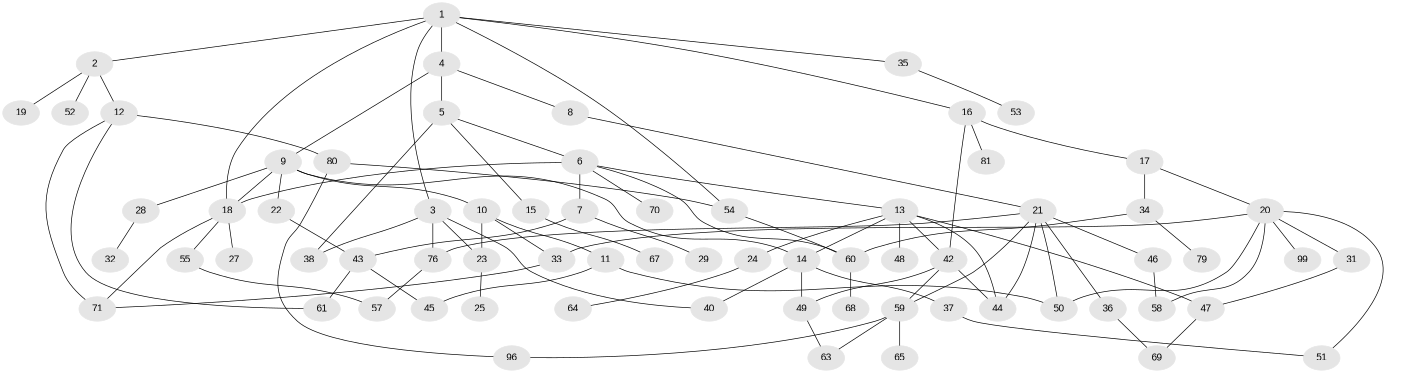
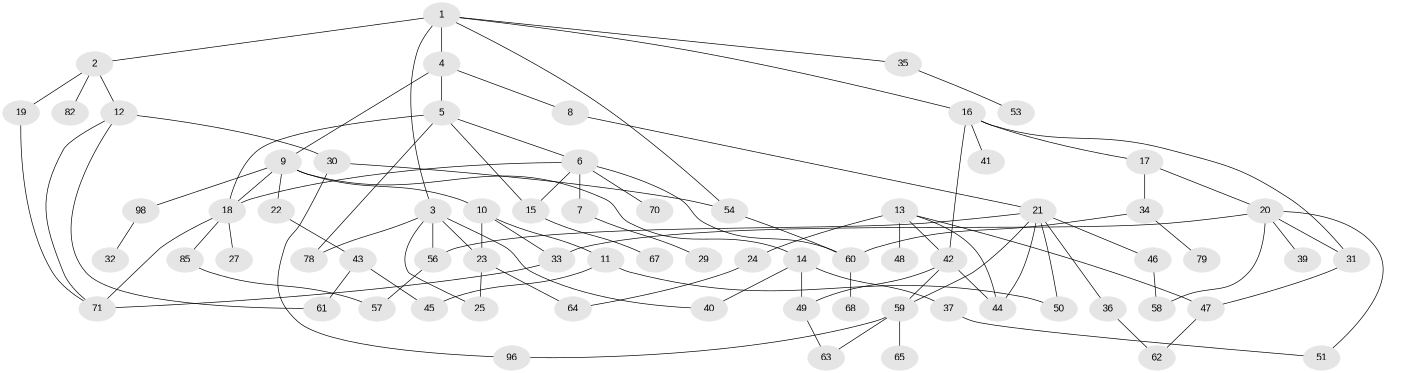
edge "1" -- "18": now "5" -- "18"
node "52": label "52" -> "82"
edge "16" -- "31": added
node "80": label "80" -> "30"
node "81": label "81" -> "41"
edge "6" -- "13": now "6" -- "15"
node "28": label "28" -> "98"
edge "19" -- "71": added
edge "13" -- "14": removed
edge "7" -- "43": removed
node "55": label "55" -> "85"
node "38": label "38" -> "78"
node "76": label "76" -> "56"
node "99": label "99" -> "39"
edge "3" -- "25": added
edge "23" -- "64": added
edge "20" -- "50": removed
node "69": label "69" -> "62"
